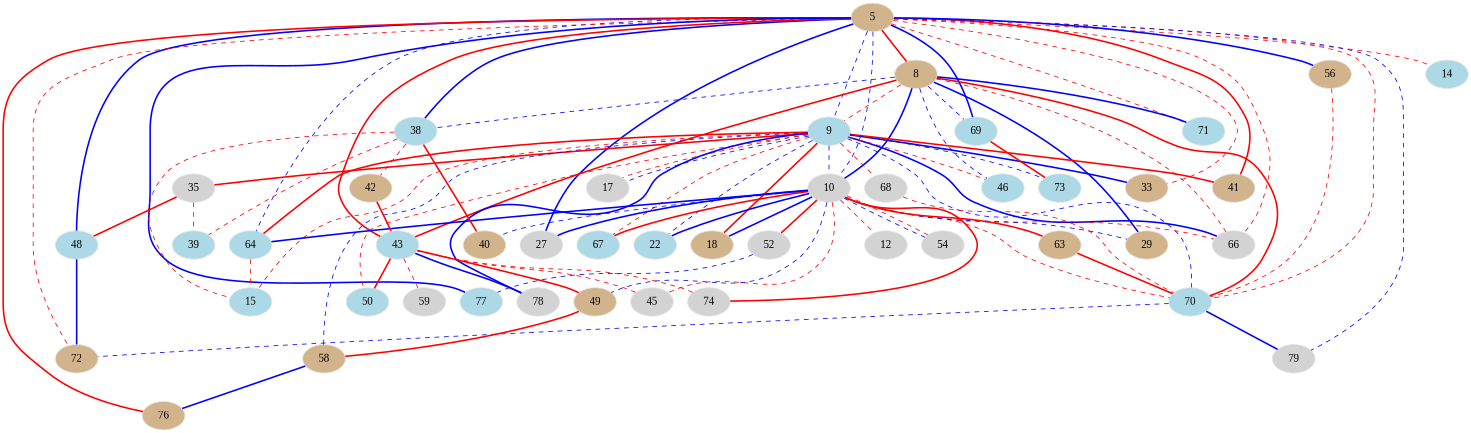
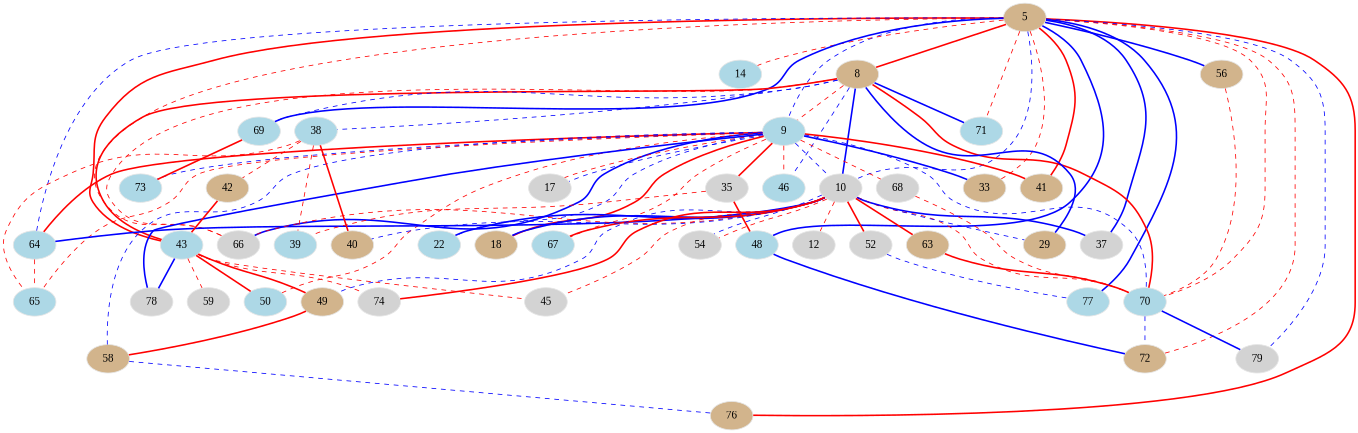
edge "5" -- "38": removed
node "27": label "27" -> "37"
node "15": label "15" -> "65"
edge "58" -- "76": style bold -> dashed
